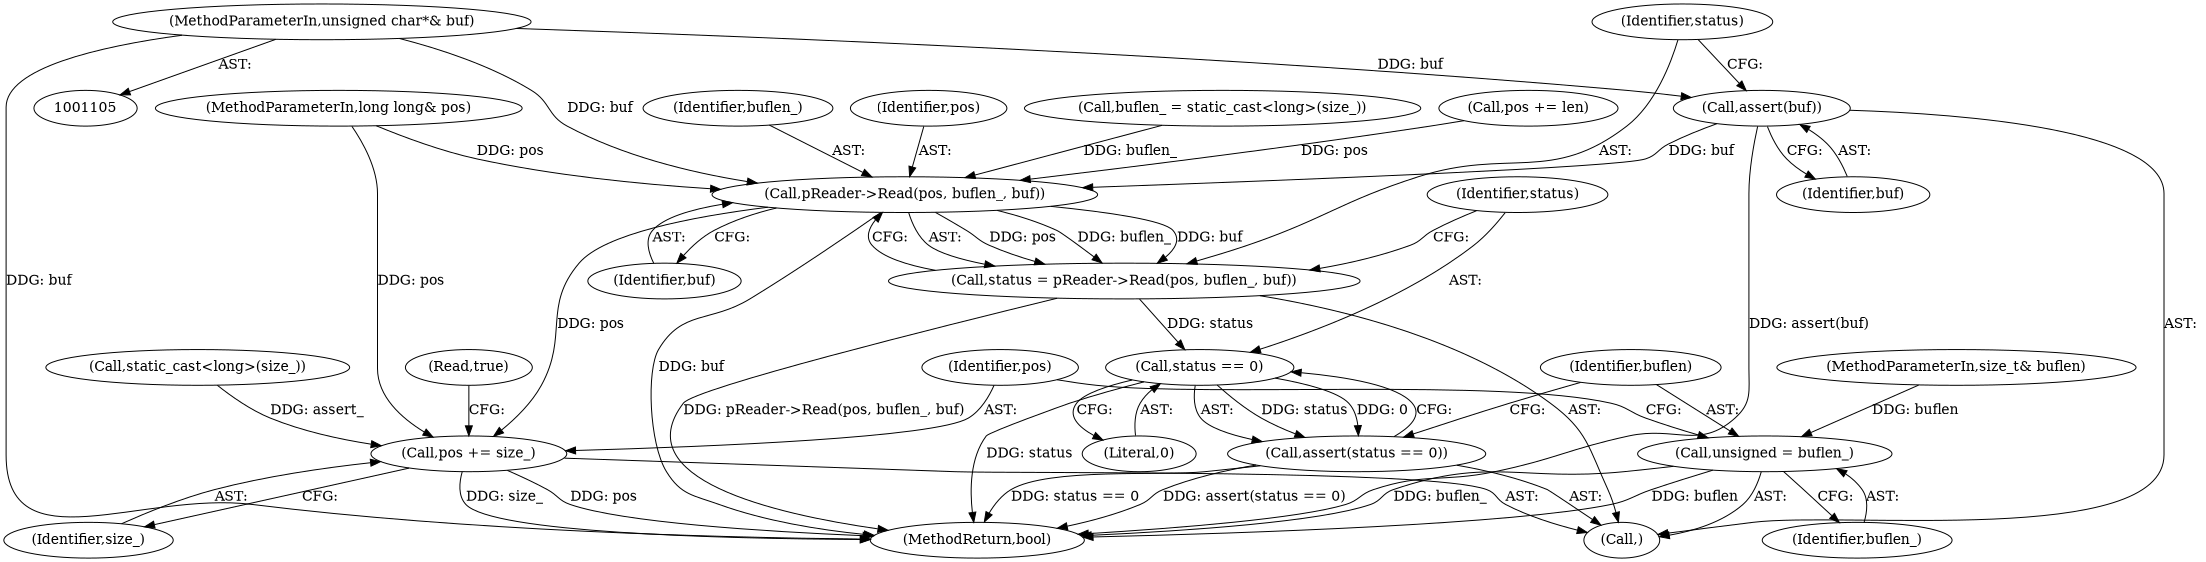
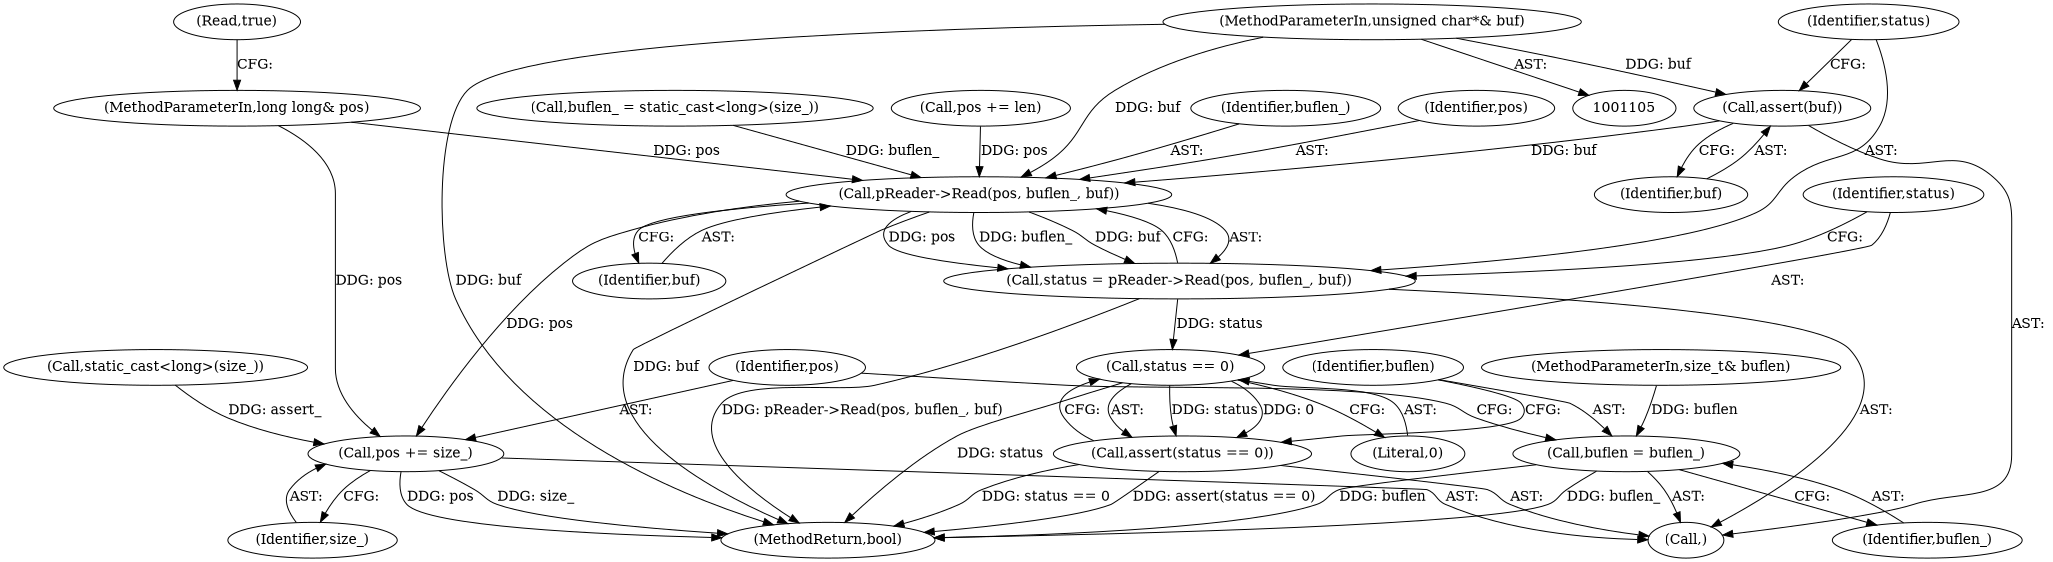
edge "(Read,true)" -> "(Call,pos += size_)": now "(Read,true)" -> "(MethodParameterIn,long long& pos)"
node "(Call,unsigned = buflen_)": label "(Call,unsigned = buflen_)" -> "(Call,buflen = buflen_)"
edge "(Call,assert(buf))" -> "(MethodReturn,bool)": removed, label "DDG: assert(buf)"
